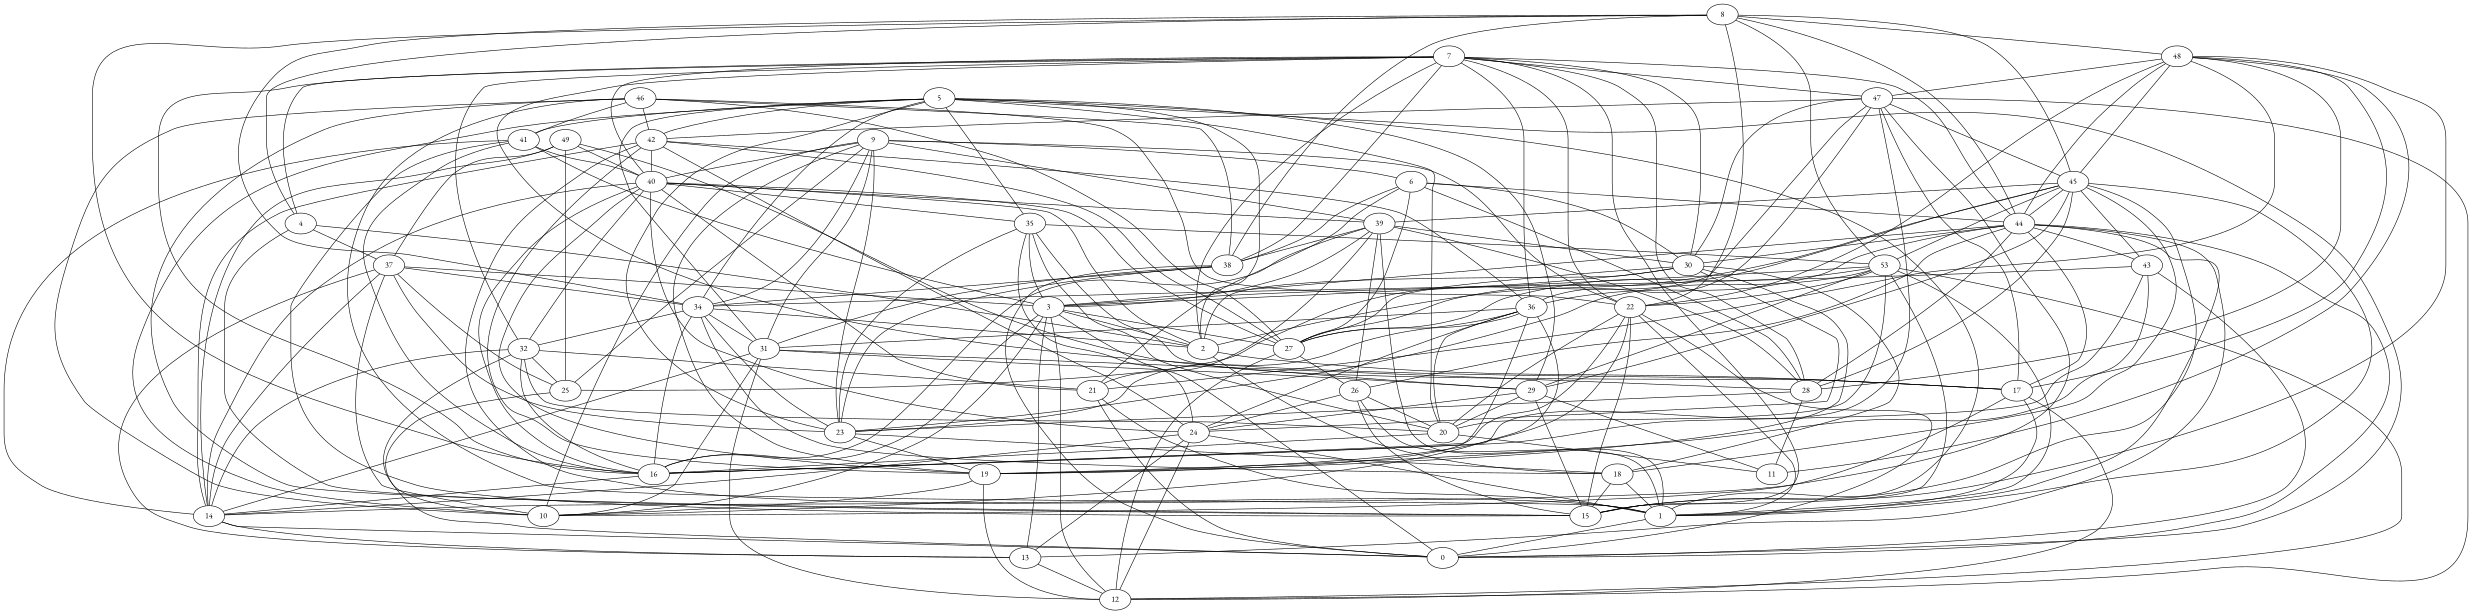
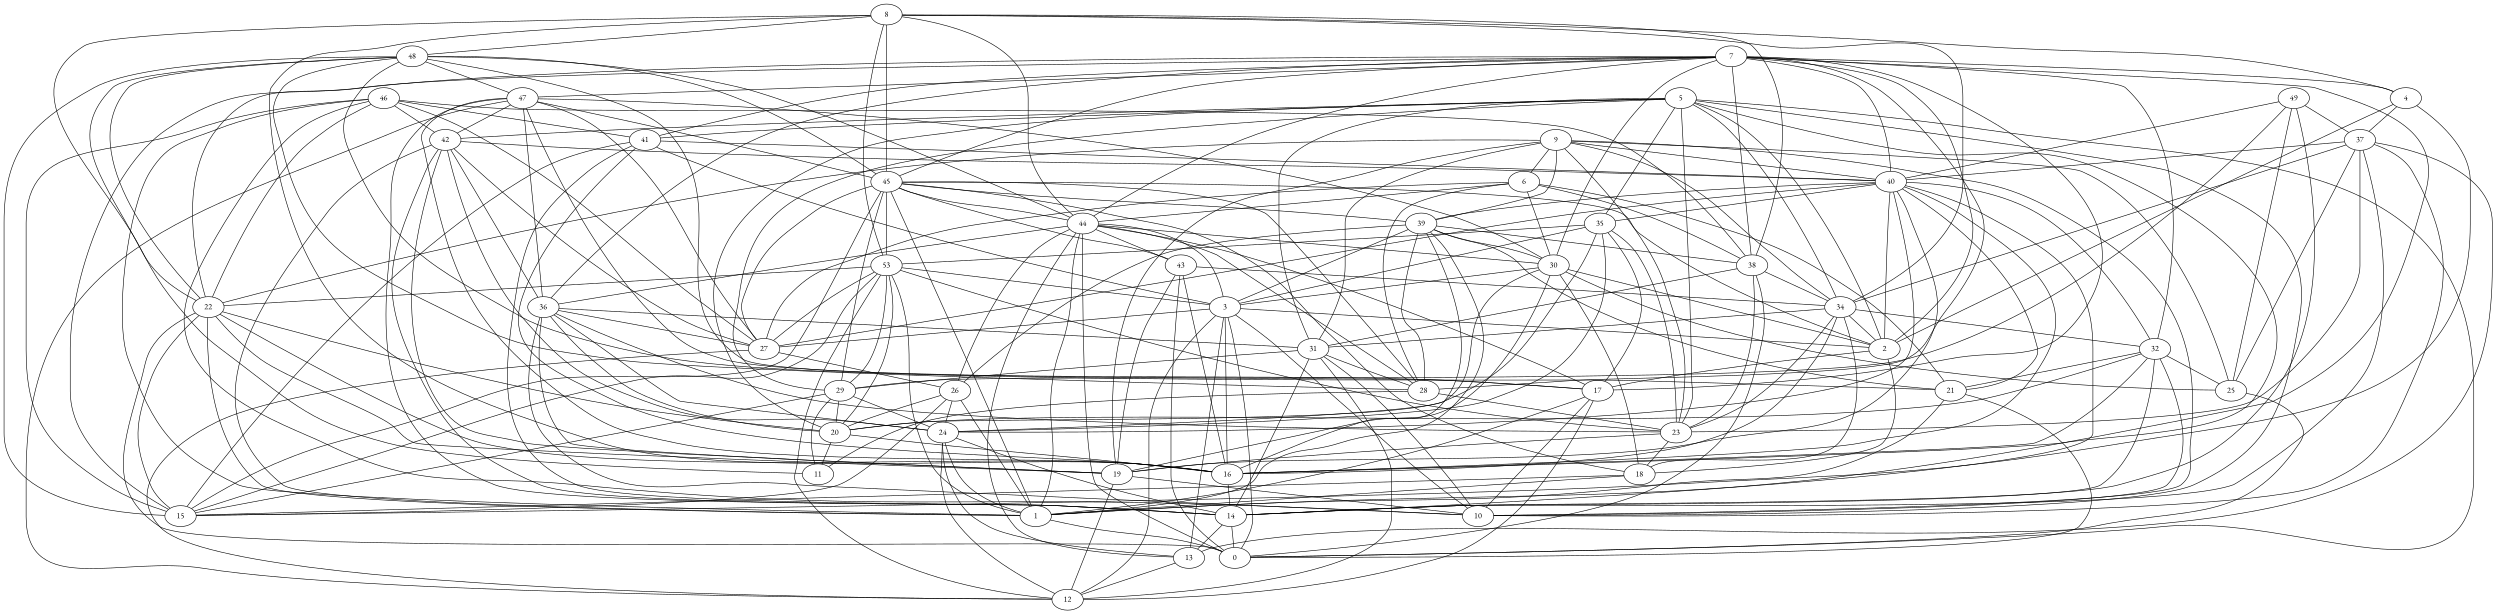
edge "7" -- "41": added
edge "7" -- "45": added
edge "37" -- "3": now "37" -- "40"
